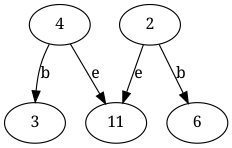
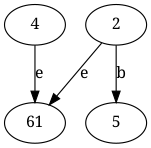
node "3": removed
node "11": label "11" -> "61"
node "6": label "6" -> "5"
